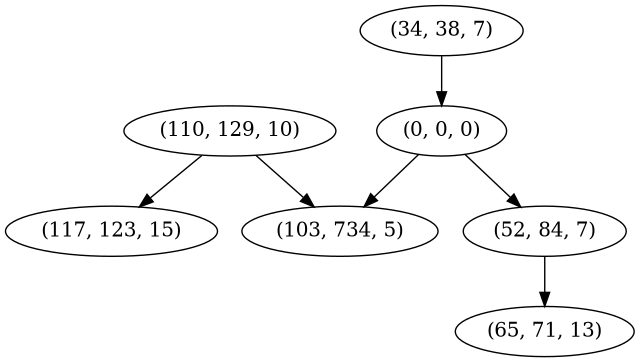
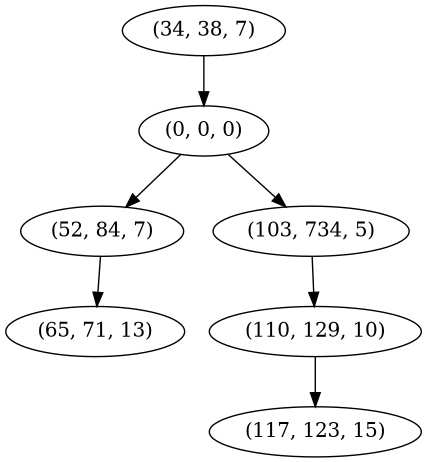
edge "(110, 129, 10)" -> "(103, 734, 5)": reversed
